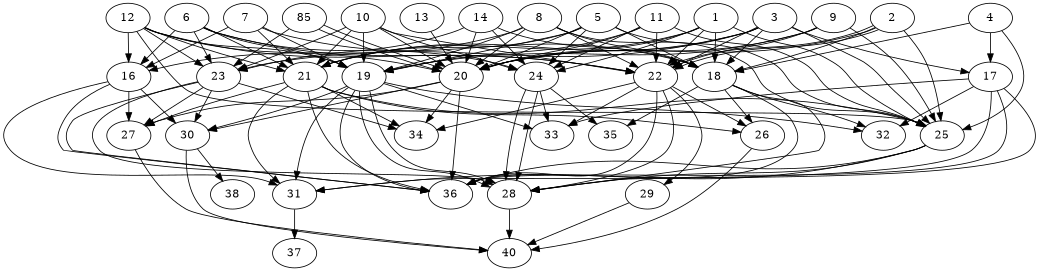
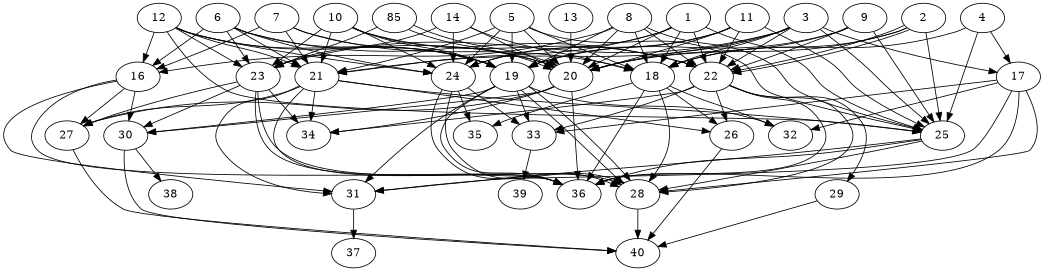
edge "12" -> "22": now "12" -> "24"
node "39": added
